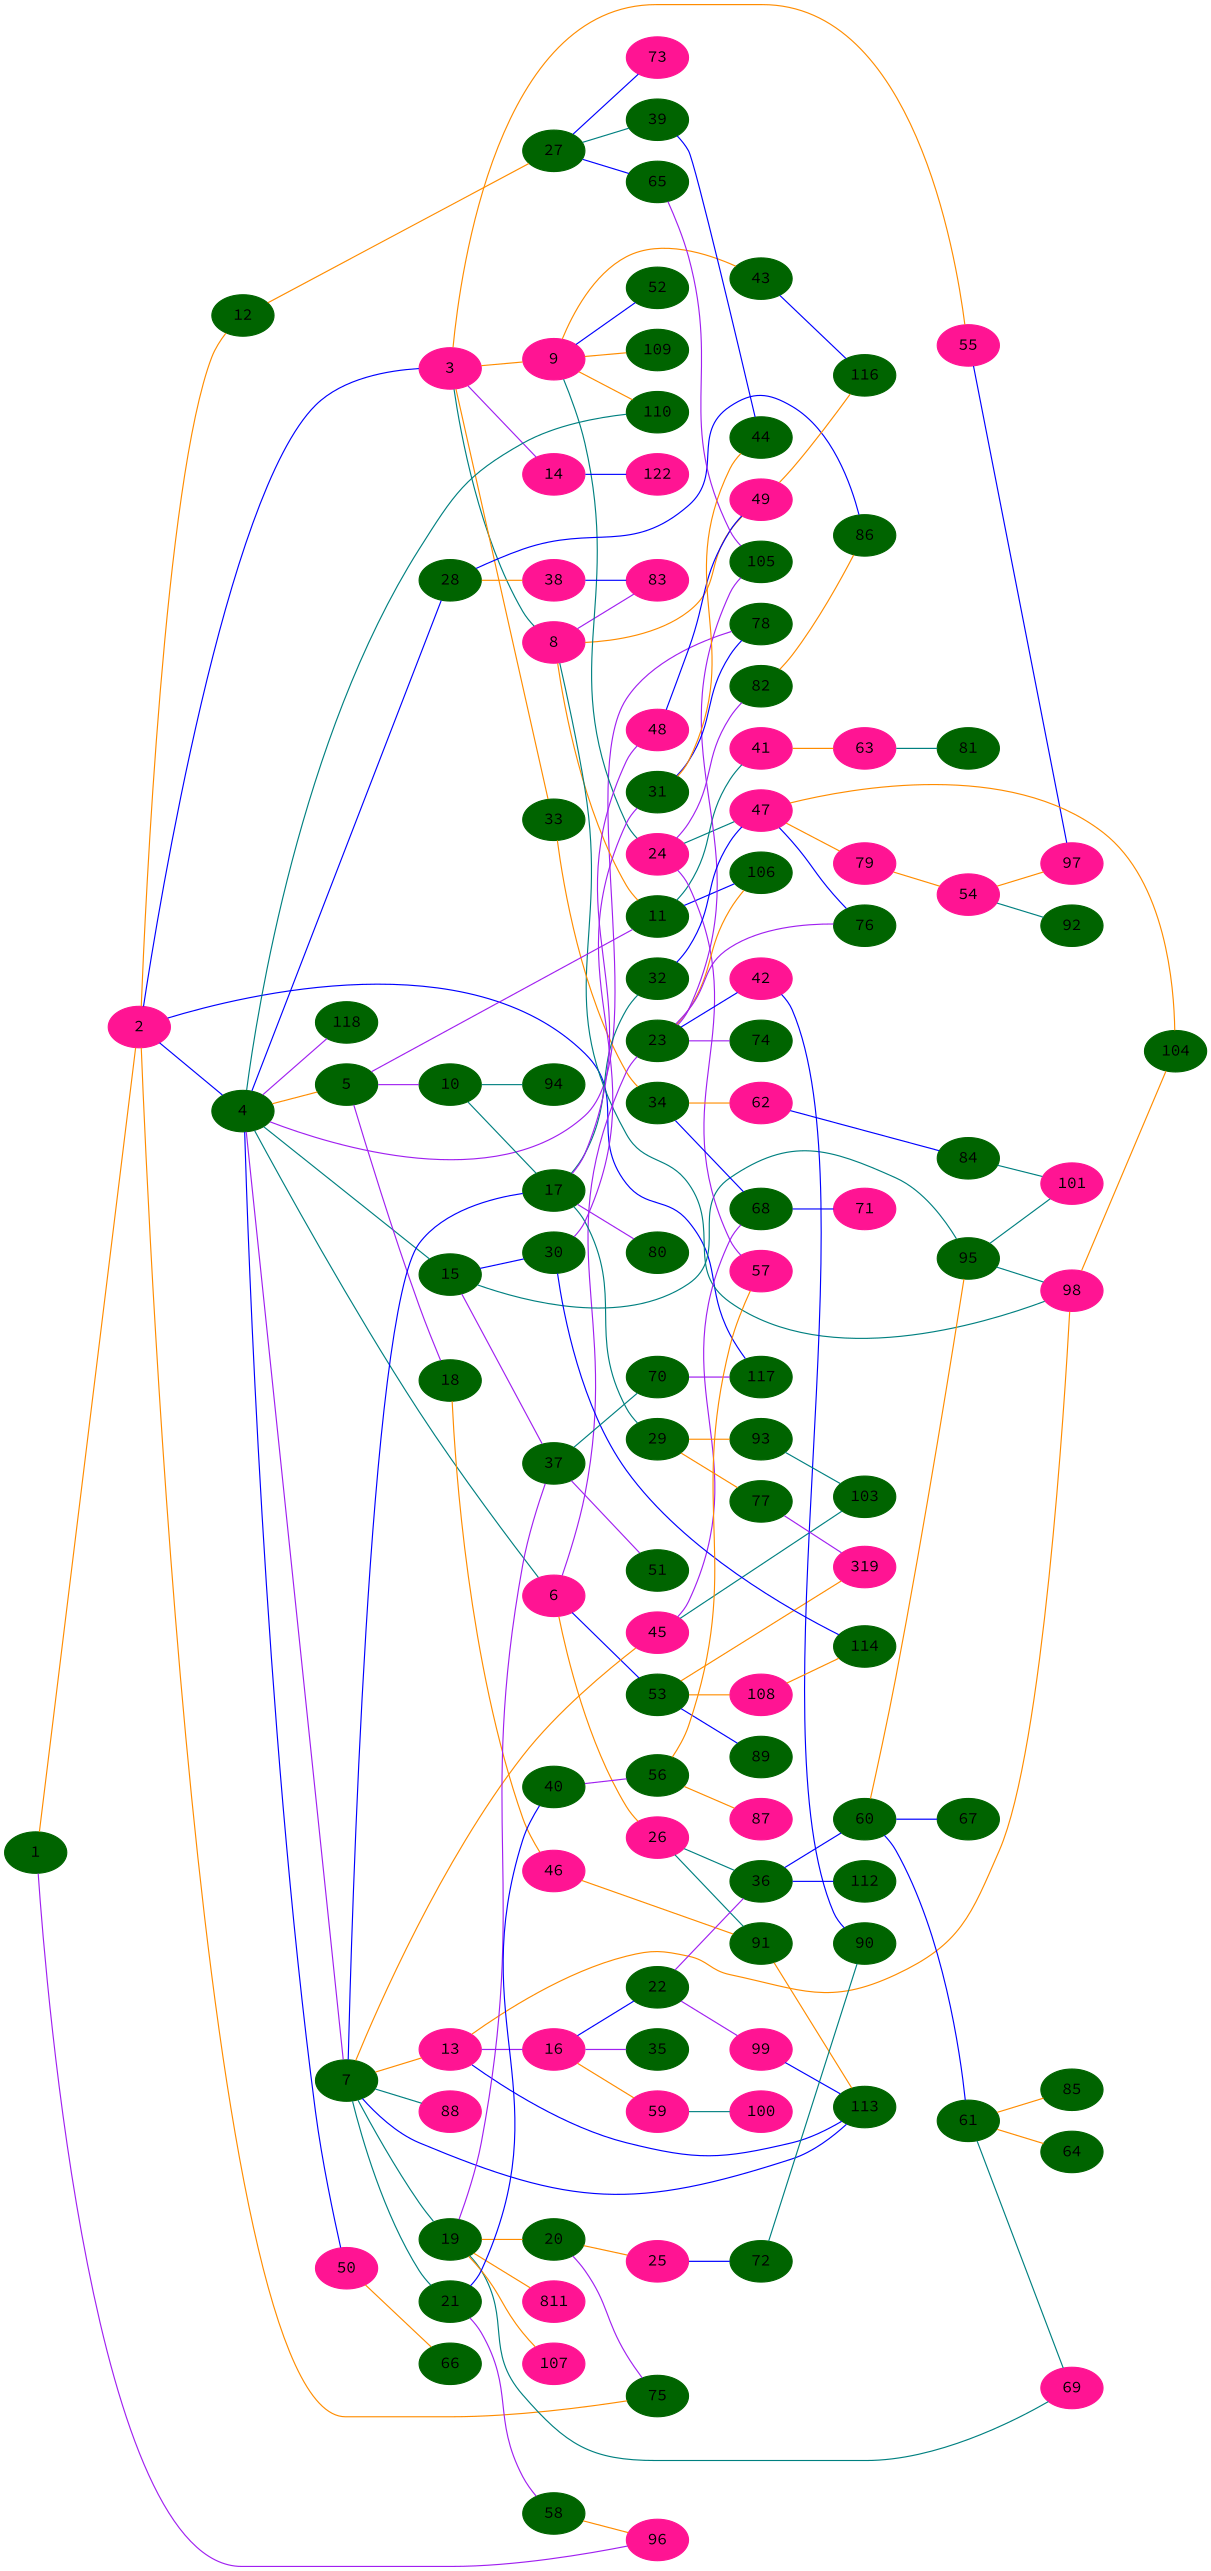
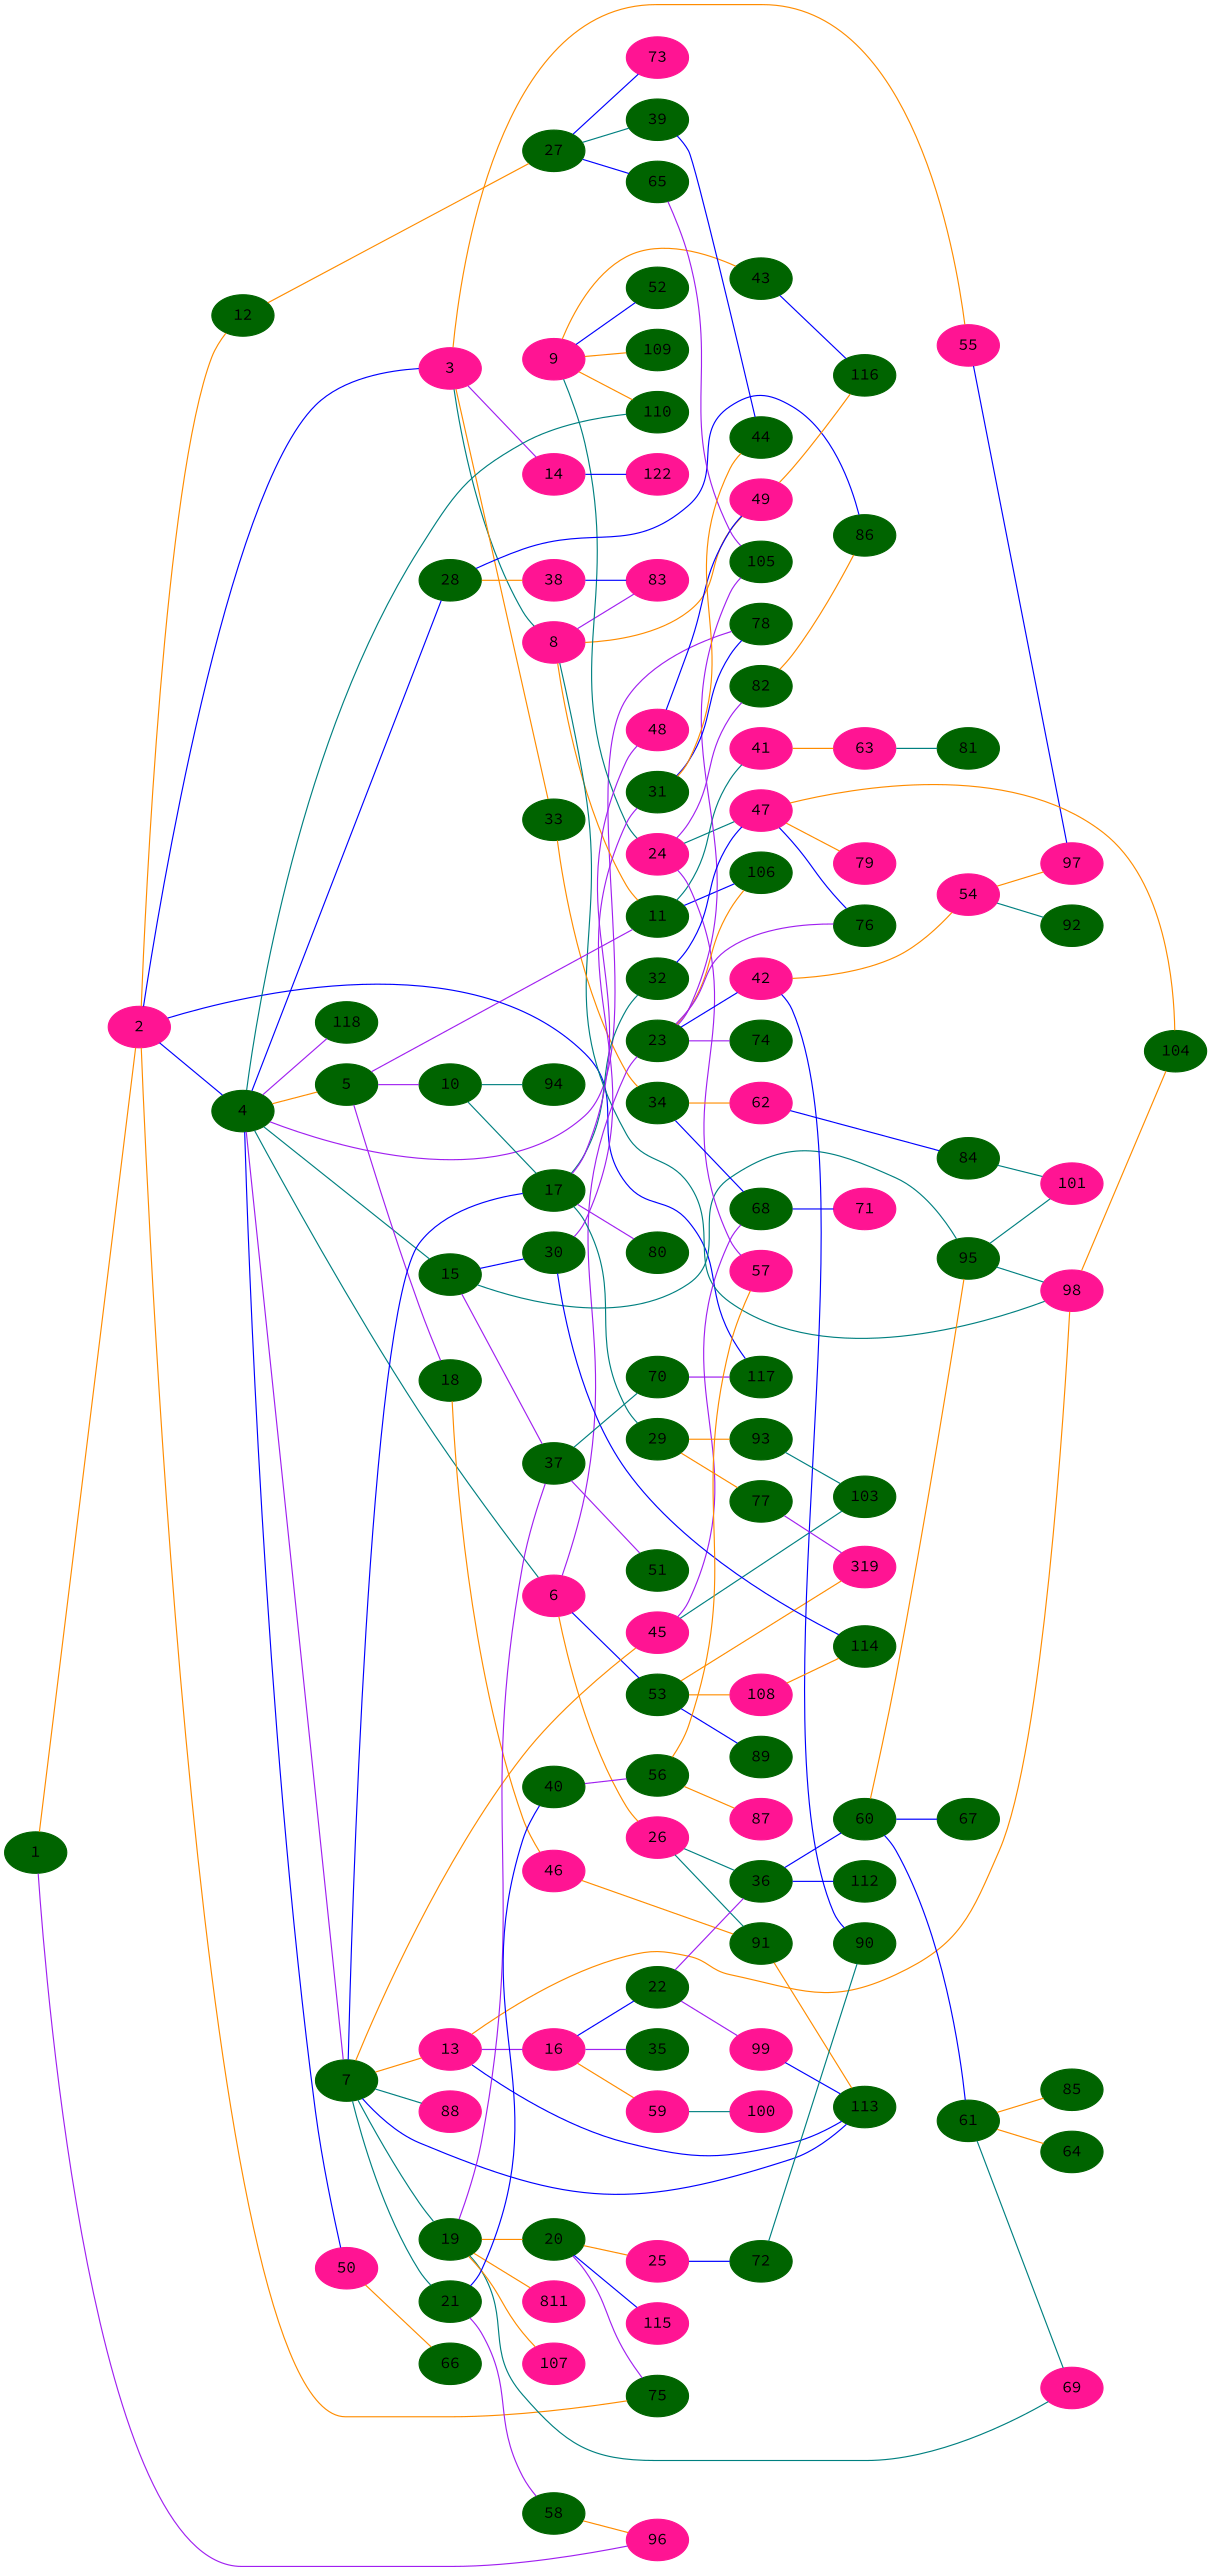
edge "9" -- "3": removed
edge "79" -- "54": now "42" -- "54"
node "115": added
